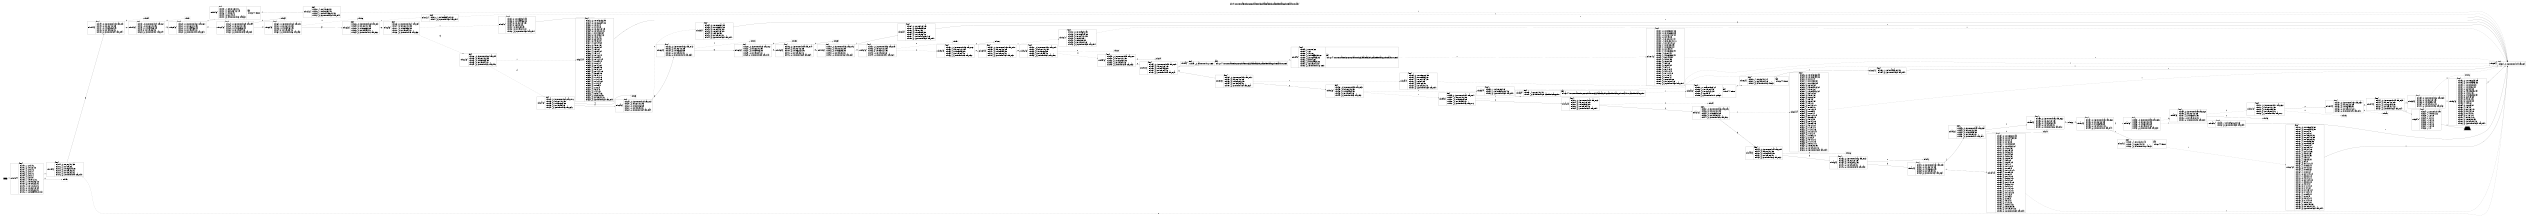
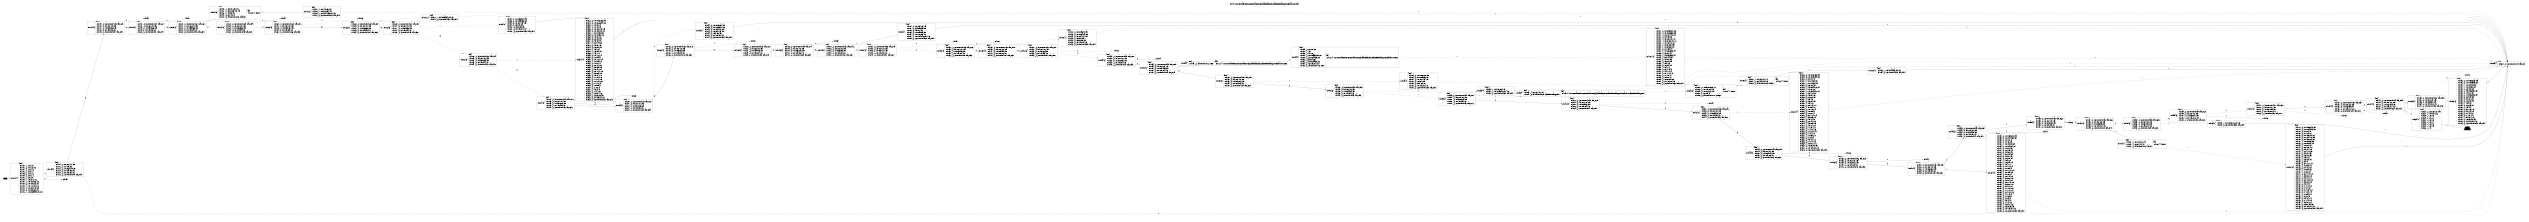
node "0x401ede": removed
